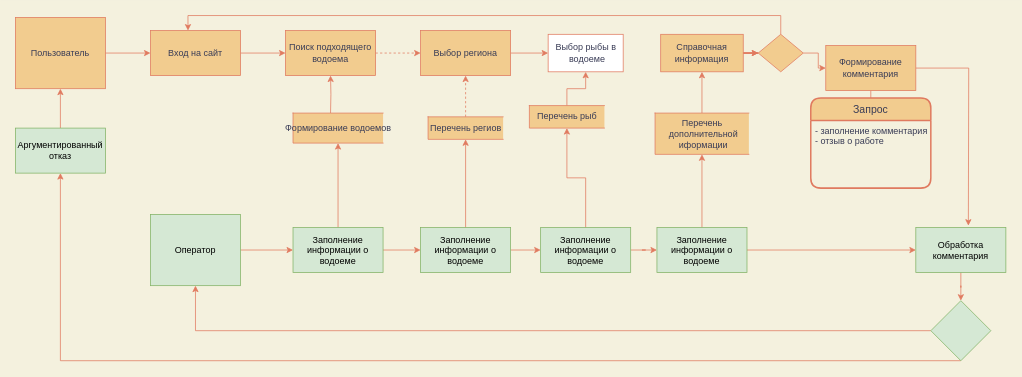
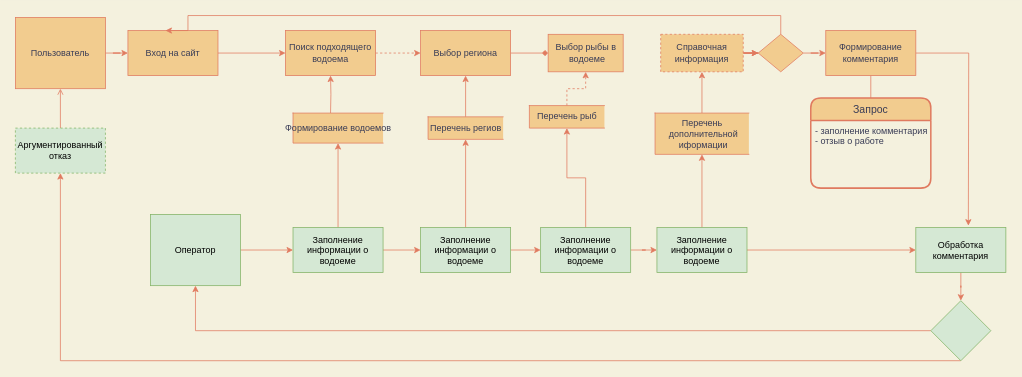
node "Вход на сайт": moved (195, 53) -> (173, 53)
edge "Выбор региона" -> "Выбор рыбы в водоеме": arrowhead classic -> diamond
node "Выбор рыбы в водоеме": fillcolor #ffffff -> #f2cc8f
node "Справочная информация": style solid -> dashed
node "Формирование комментария": moved (870, 68) -> (870, 53)
edge "Перечень рыб" -> "Выбор рыбы в водоеме": style solid -> dashed
edge "Аргументированный отказ" -> "Пользователь": arrowhead classic -> open
edge "Перечень региов" -> "Выбор региона": style dashed -> solid
node "Аргументированный отказ": style solid -> dashed
